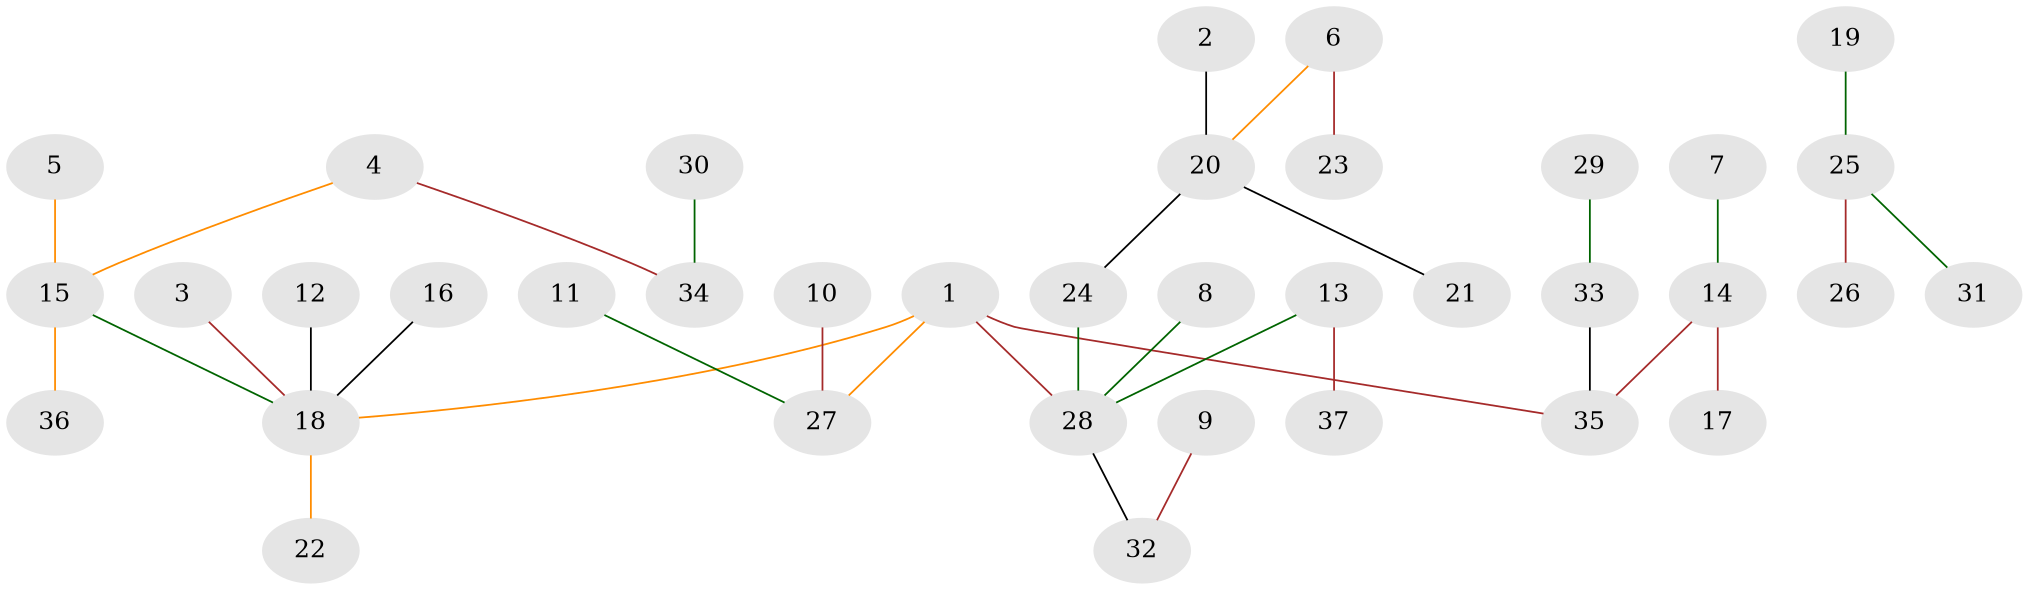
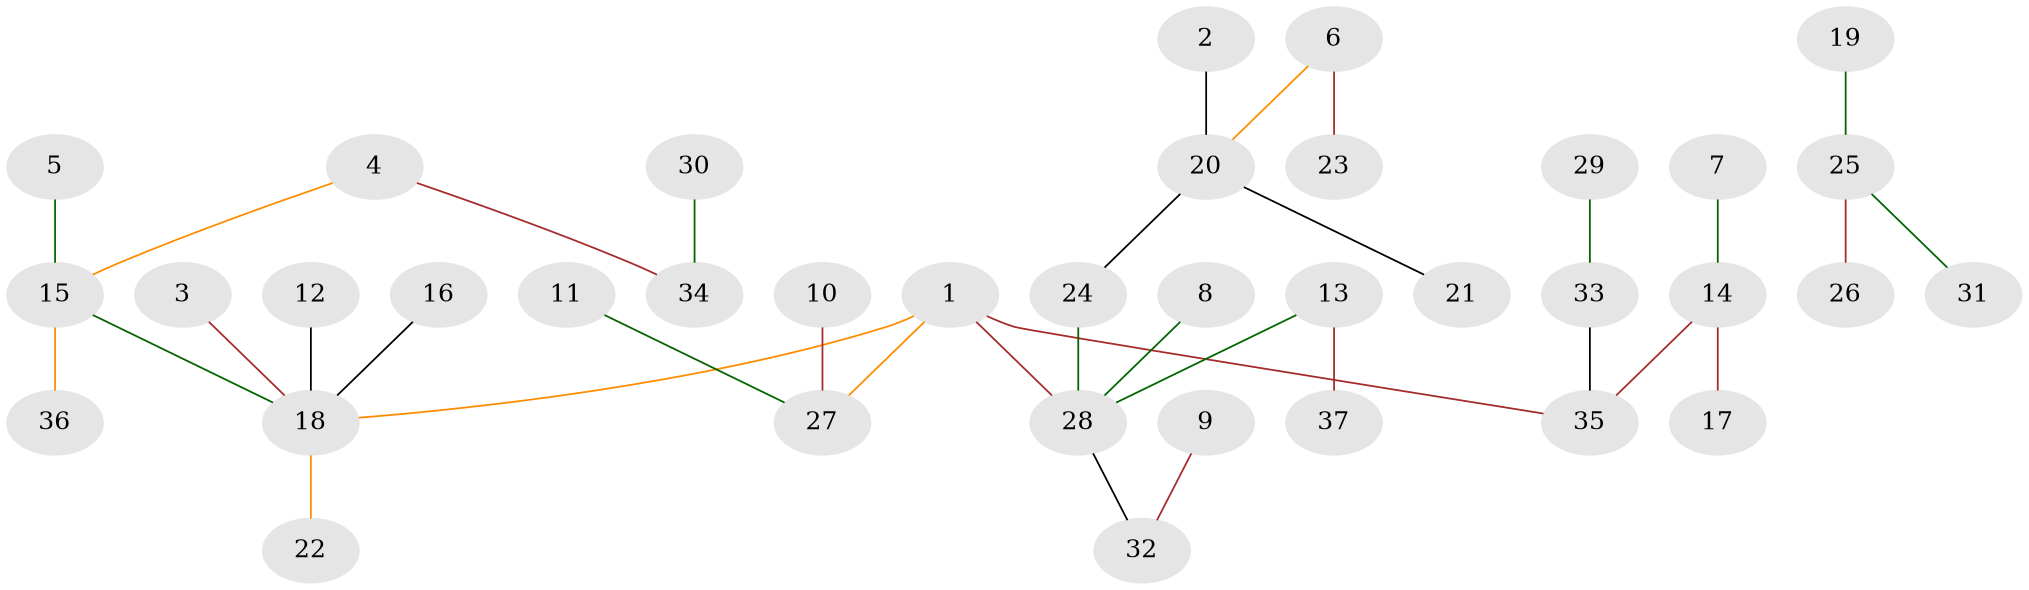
edge "5" -- "15": color darkorange -> darkgreen
